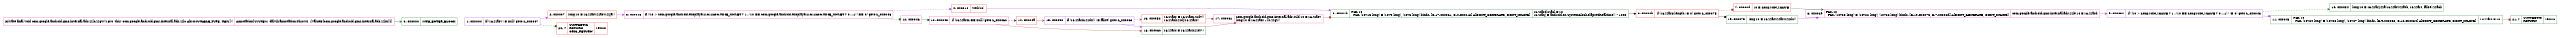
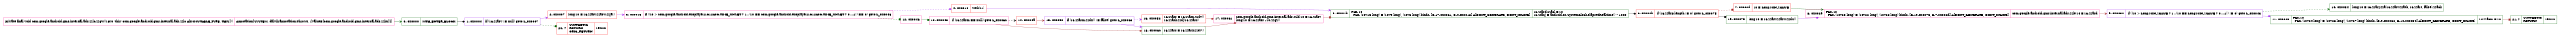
node "4: 0x0018": text "zzeb(r0)" -> "zzeb(r1)"
node "11: 0x0043": text "r4.zzart = r0" -> "r4.zzacm = r0"
edge "0: 0x0000" -> "1: 0x0004": added
